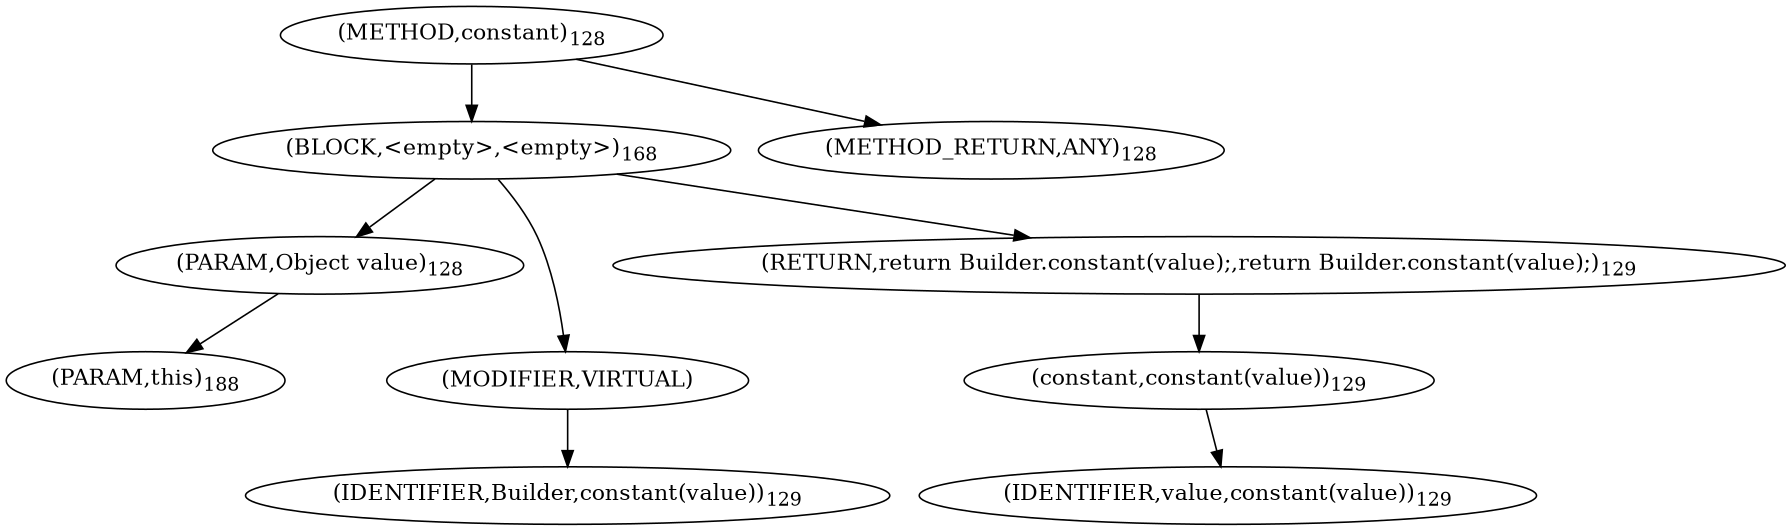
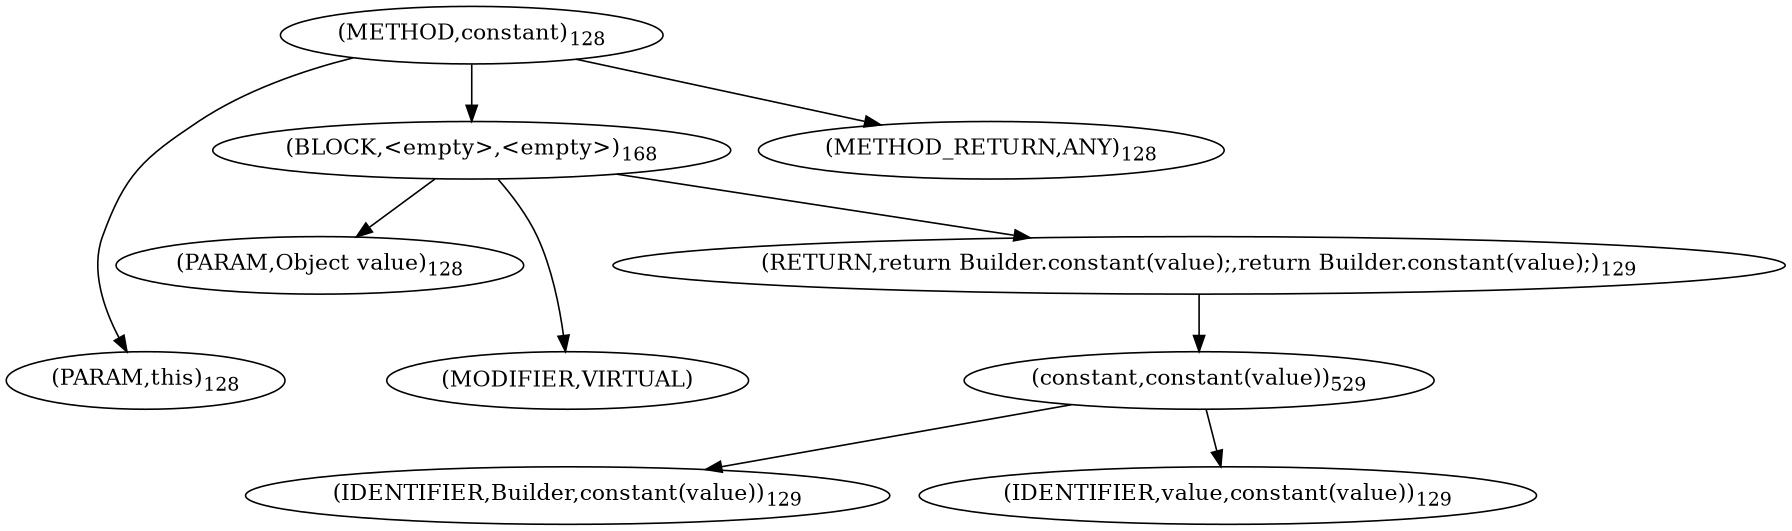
edge "(PARAM,Object value)" -> "(PARAM,this)": now "(METHOD,constant)" -> "(PARAM,this)"
node "(PARAM,this)": text "188" -> "128"
node "(constant,constant(value))": text "129" -> "529"
edge "(MODIFIER,VIRTUAL)" -> "(IDENTIFIER,Builder,constant(value))": now "(constant,constant(value))" -> "(IDENTIFIER,Builder,constant(value))"
